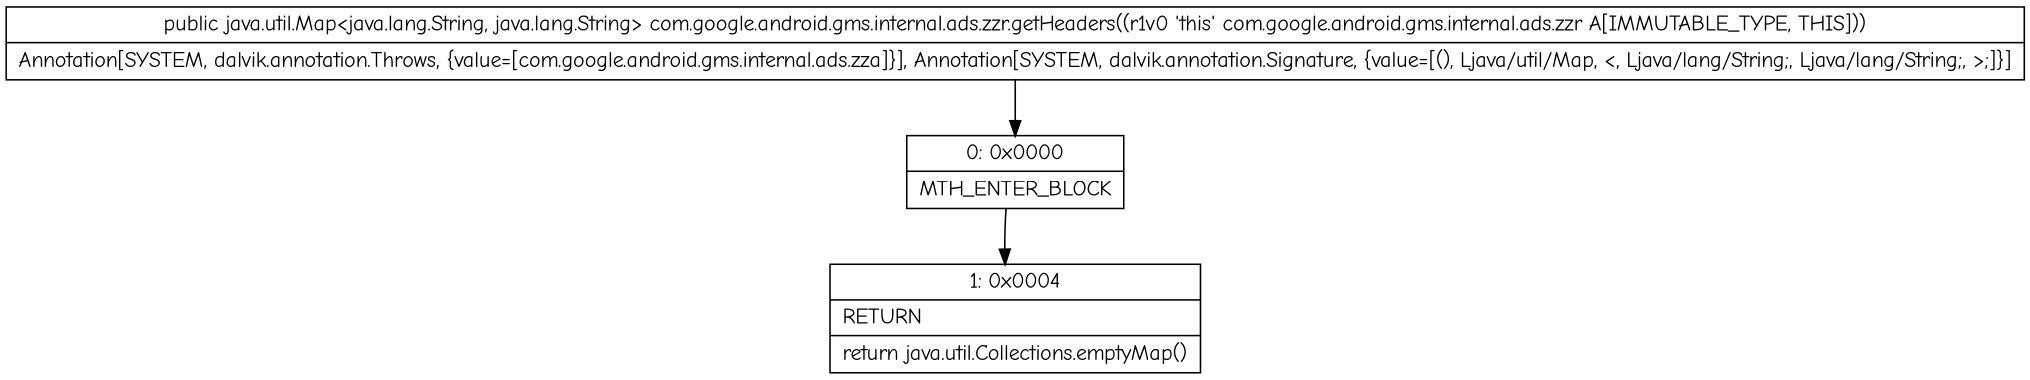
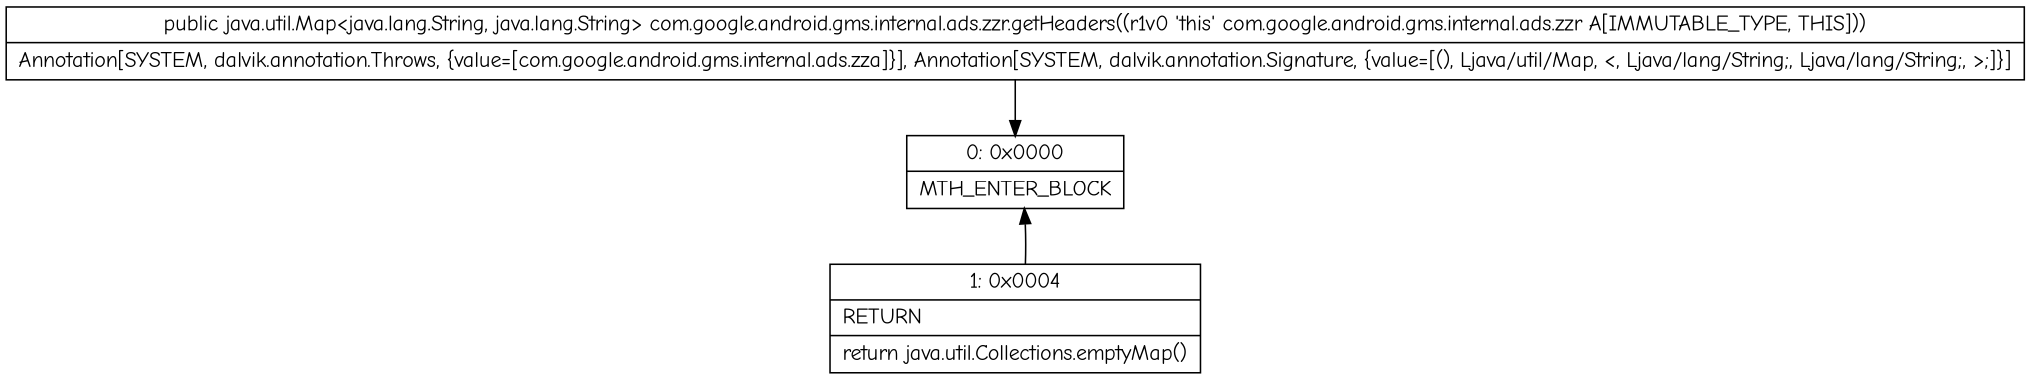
edge "0: 0x0000" -> "1: 0x0004": reversed
